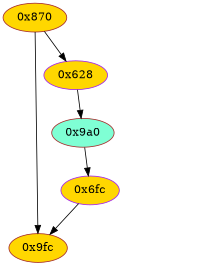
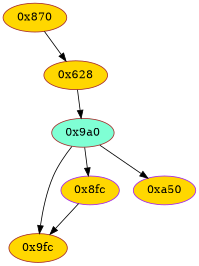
node "0x628": color purple -> brown
edge "0x870" -> "0x9fc": now "0x9a0" -> "0x9fc"
node "0x6fc": label "0x6fc" -> "0x8fc"
node "0xa50": added
